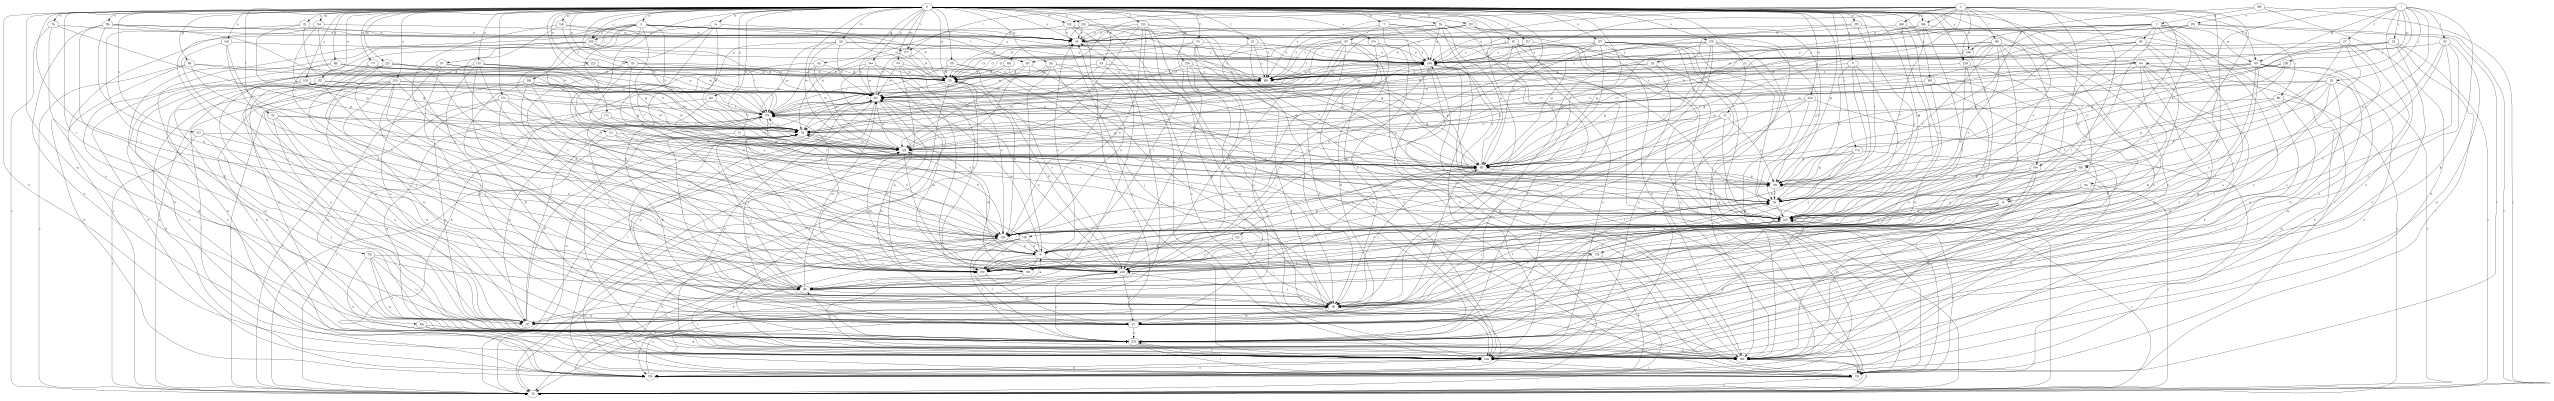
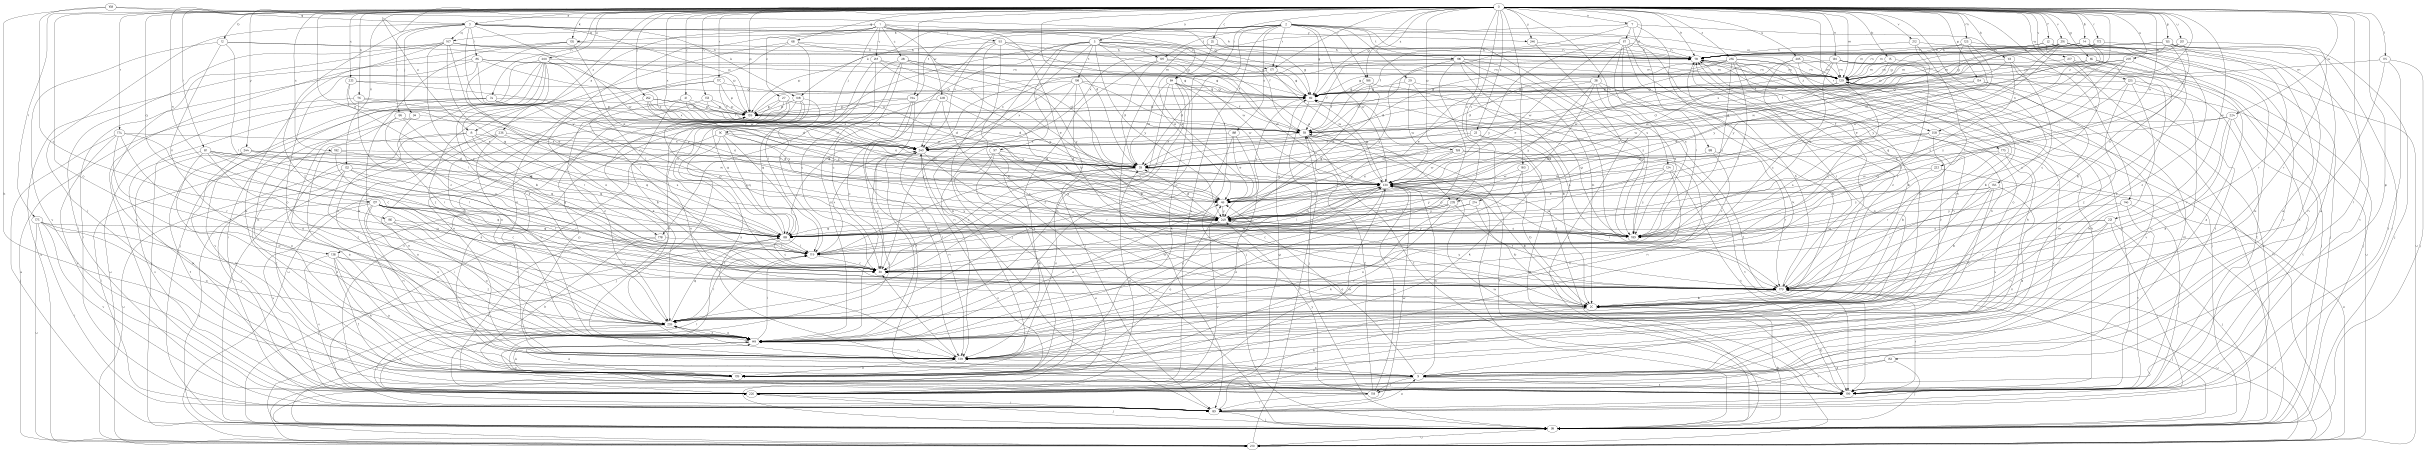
edge "0" -> "167": now "0" -> "3"
